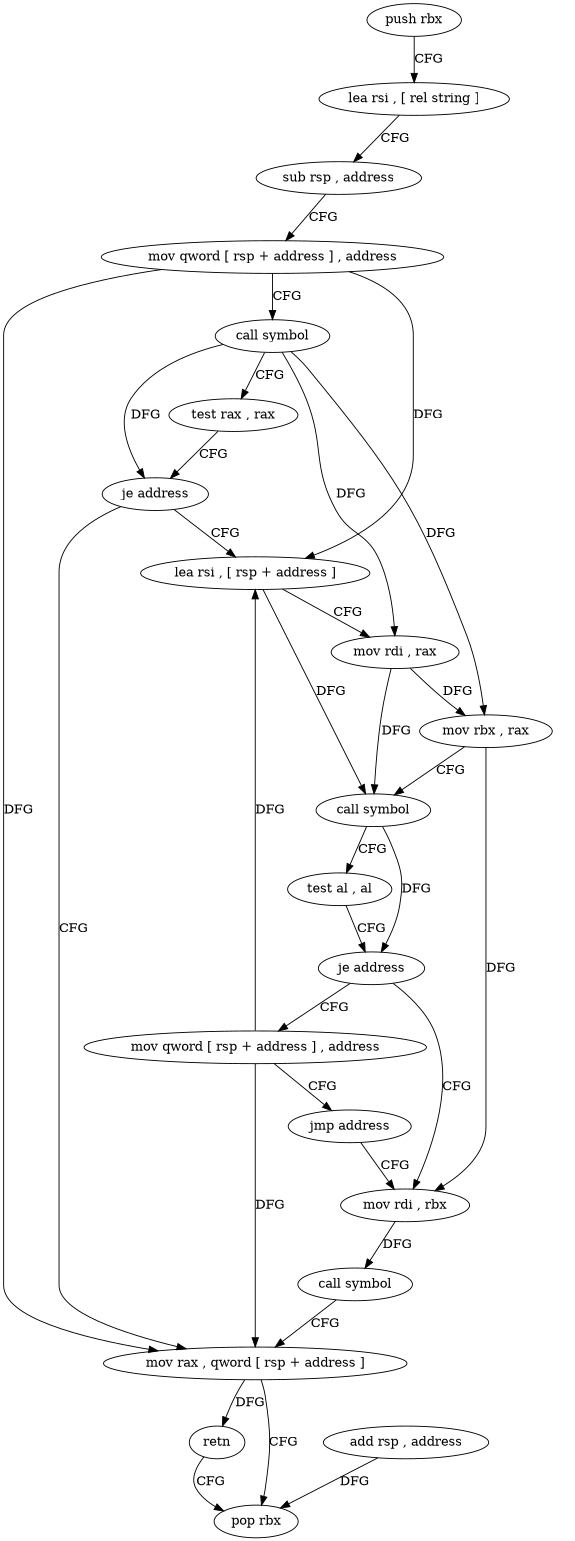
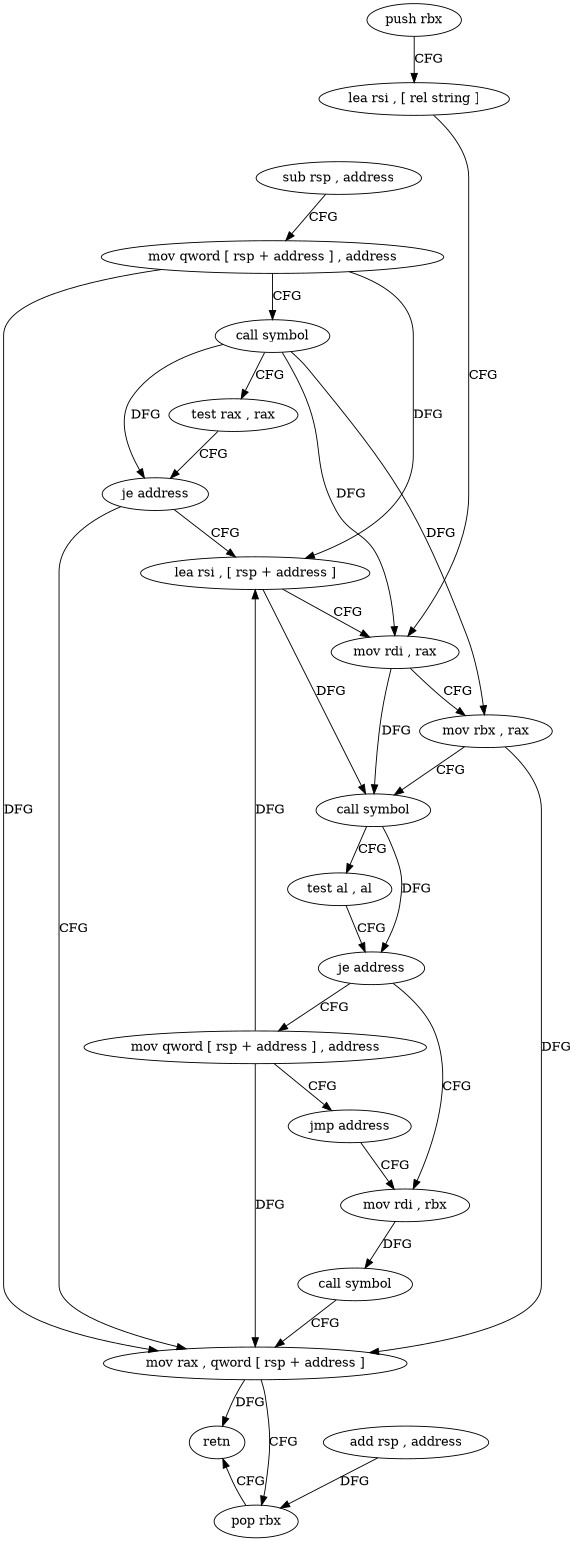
edge "lea rsi , [ rel string ]" -> "sub rsp , address": now "lea rsi , [ rel string ]" -> "mov rdi , rax"
edge "mov rdi , rax" -> "mov rbx , rax": label "DFG" -> "CFG"
edge "mov rbx , rax" -> "mov rdi , rbx": now "mov rbx , rax" -> "mov rax , qword [ rsp + address ]"
edge "retn" -> "pop rbx": reversed
